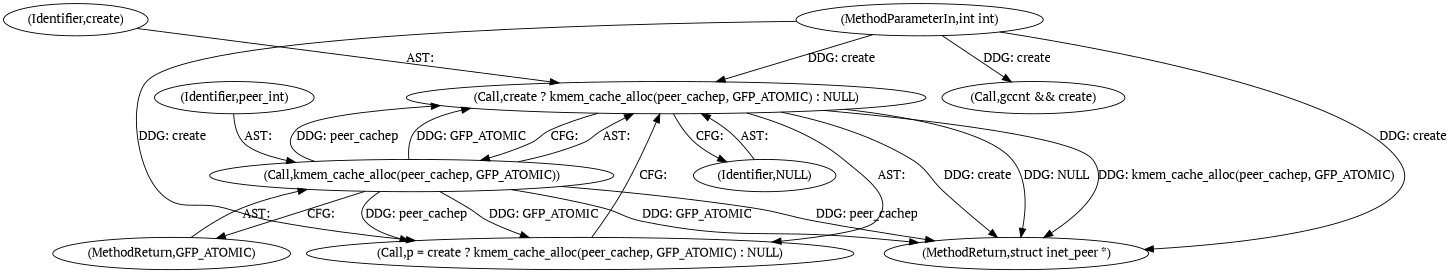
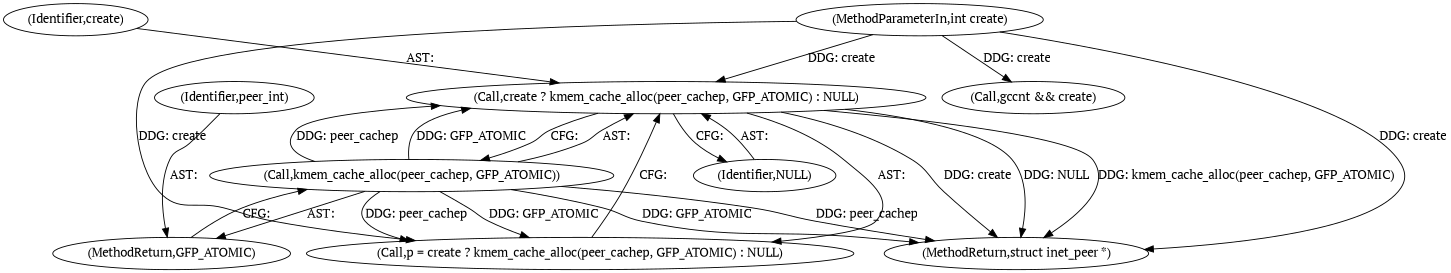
node "(MethodParameterIn,int int)": label "(MethodParameterIn,int int)" -> "(MethodParameterIn,int create)"
edge "(Identifier,peer_int)" -> "(Call,kmem_cache_alloc(peer_cachep, GFP_ATOMIC))": now "(Identifier,peer_int)" -> "(MethodReturn,GFP_ATOMIC)"
edge "(MethodReturn,GFP_ATOMIC)" -> "(Call,kmem_cache_alloc(peer_cachep, GFP_ATOMIC))": label "AST: " -> "CFG: "
edge "(Call,kmem_cache_alloc(peer_cachep, GFP_ATOMIC))" -> "(MethodReturn,GFP_ATOMIC)": label "CFG: " -> "AST: "
